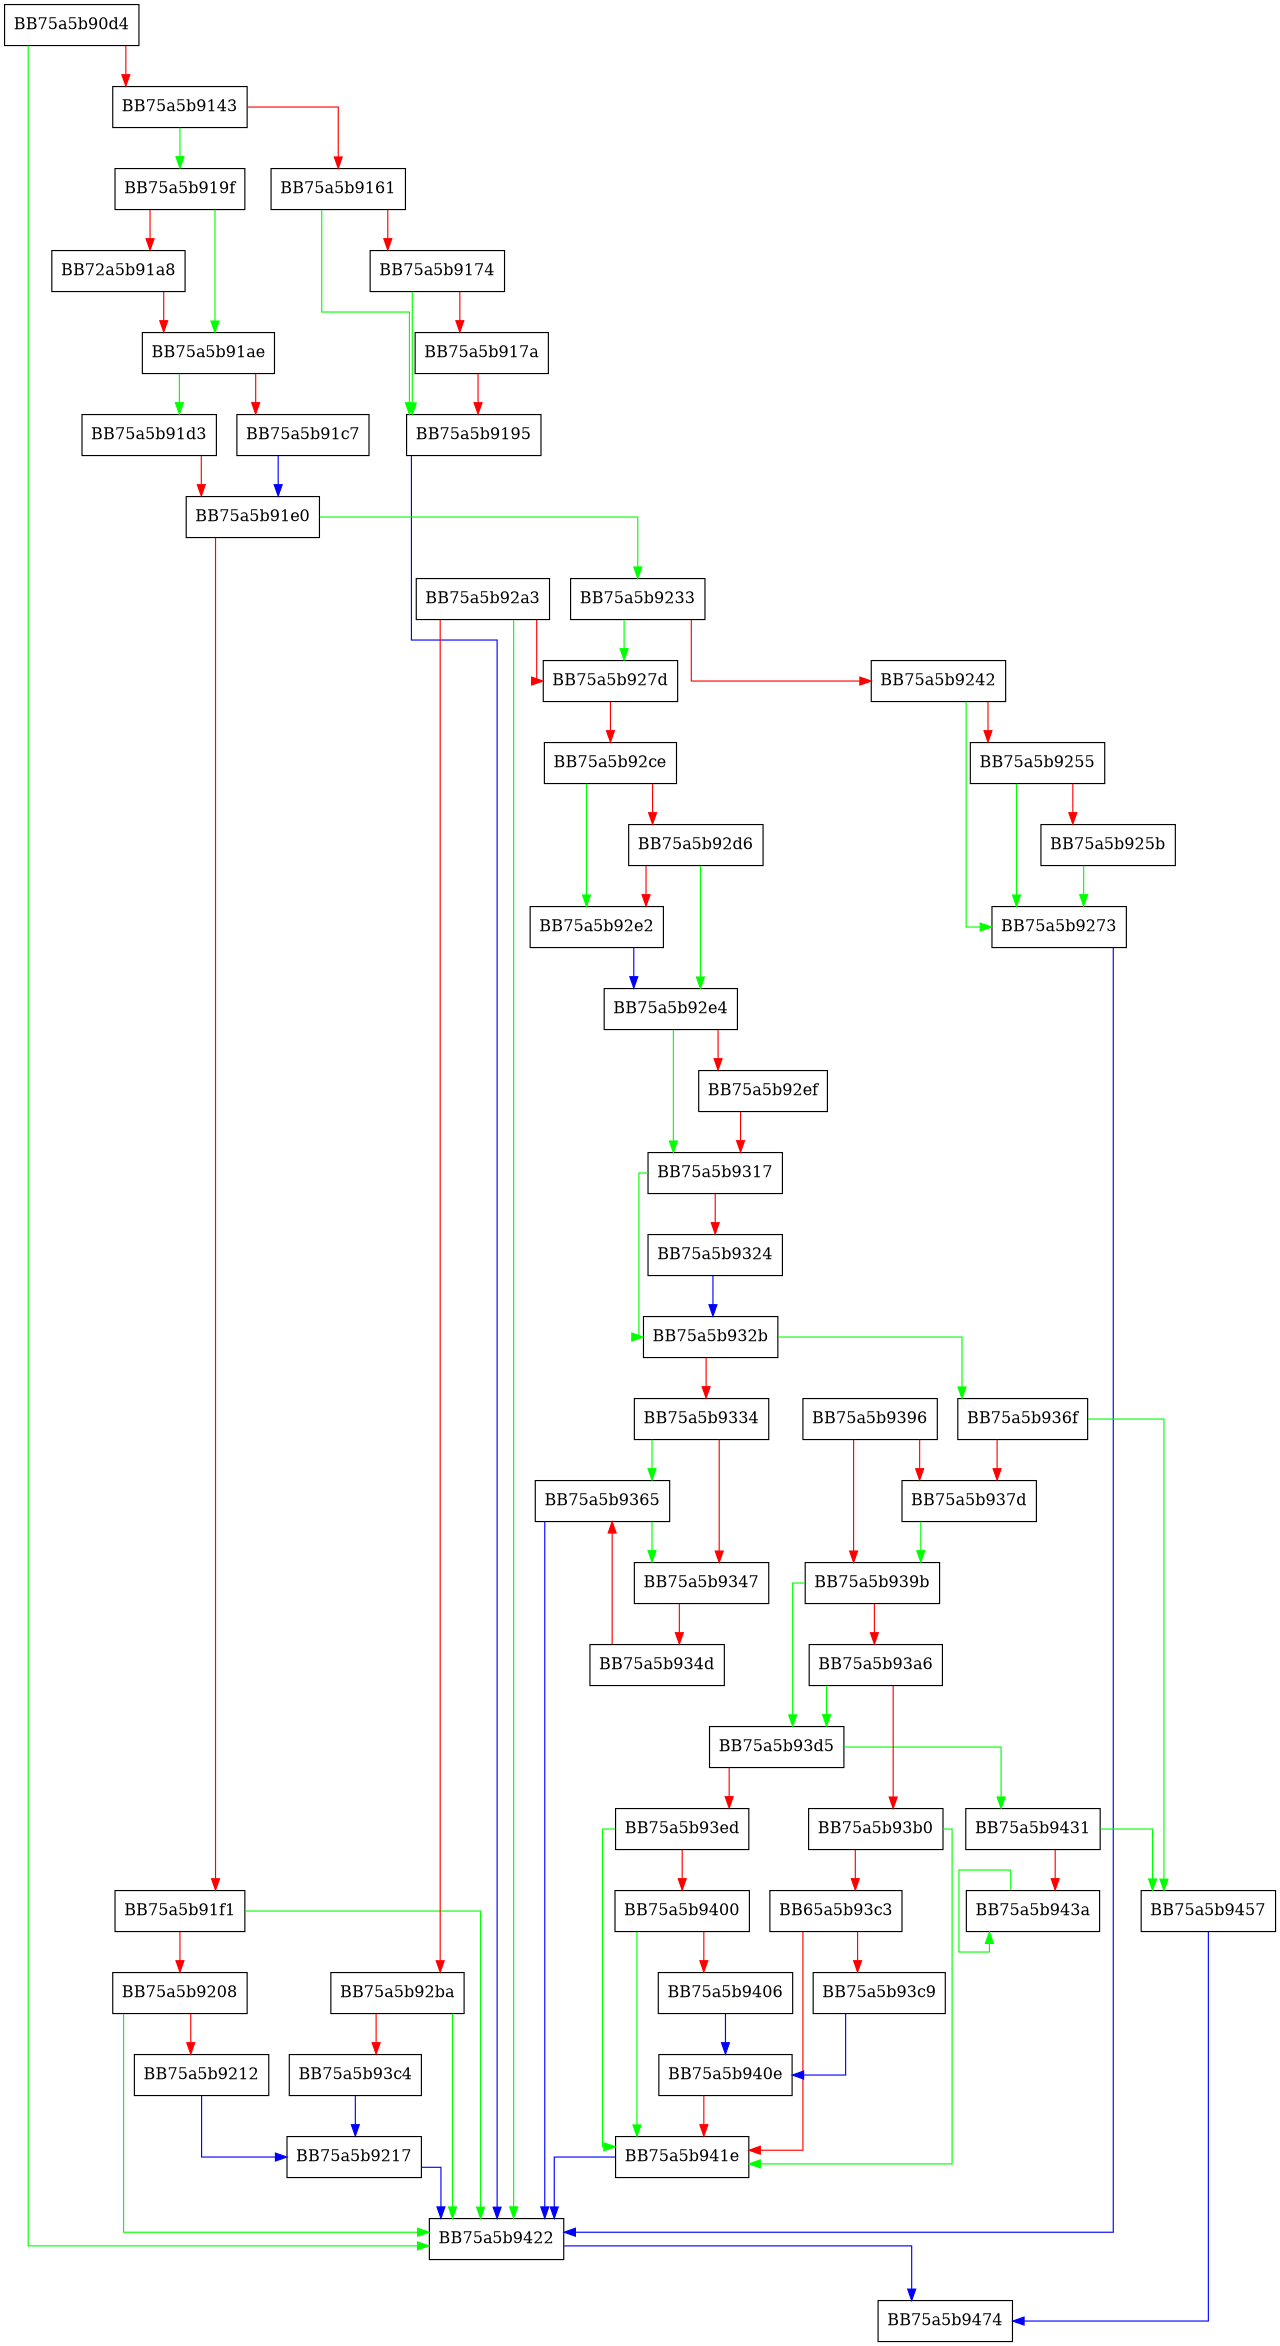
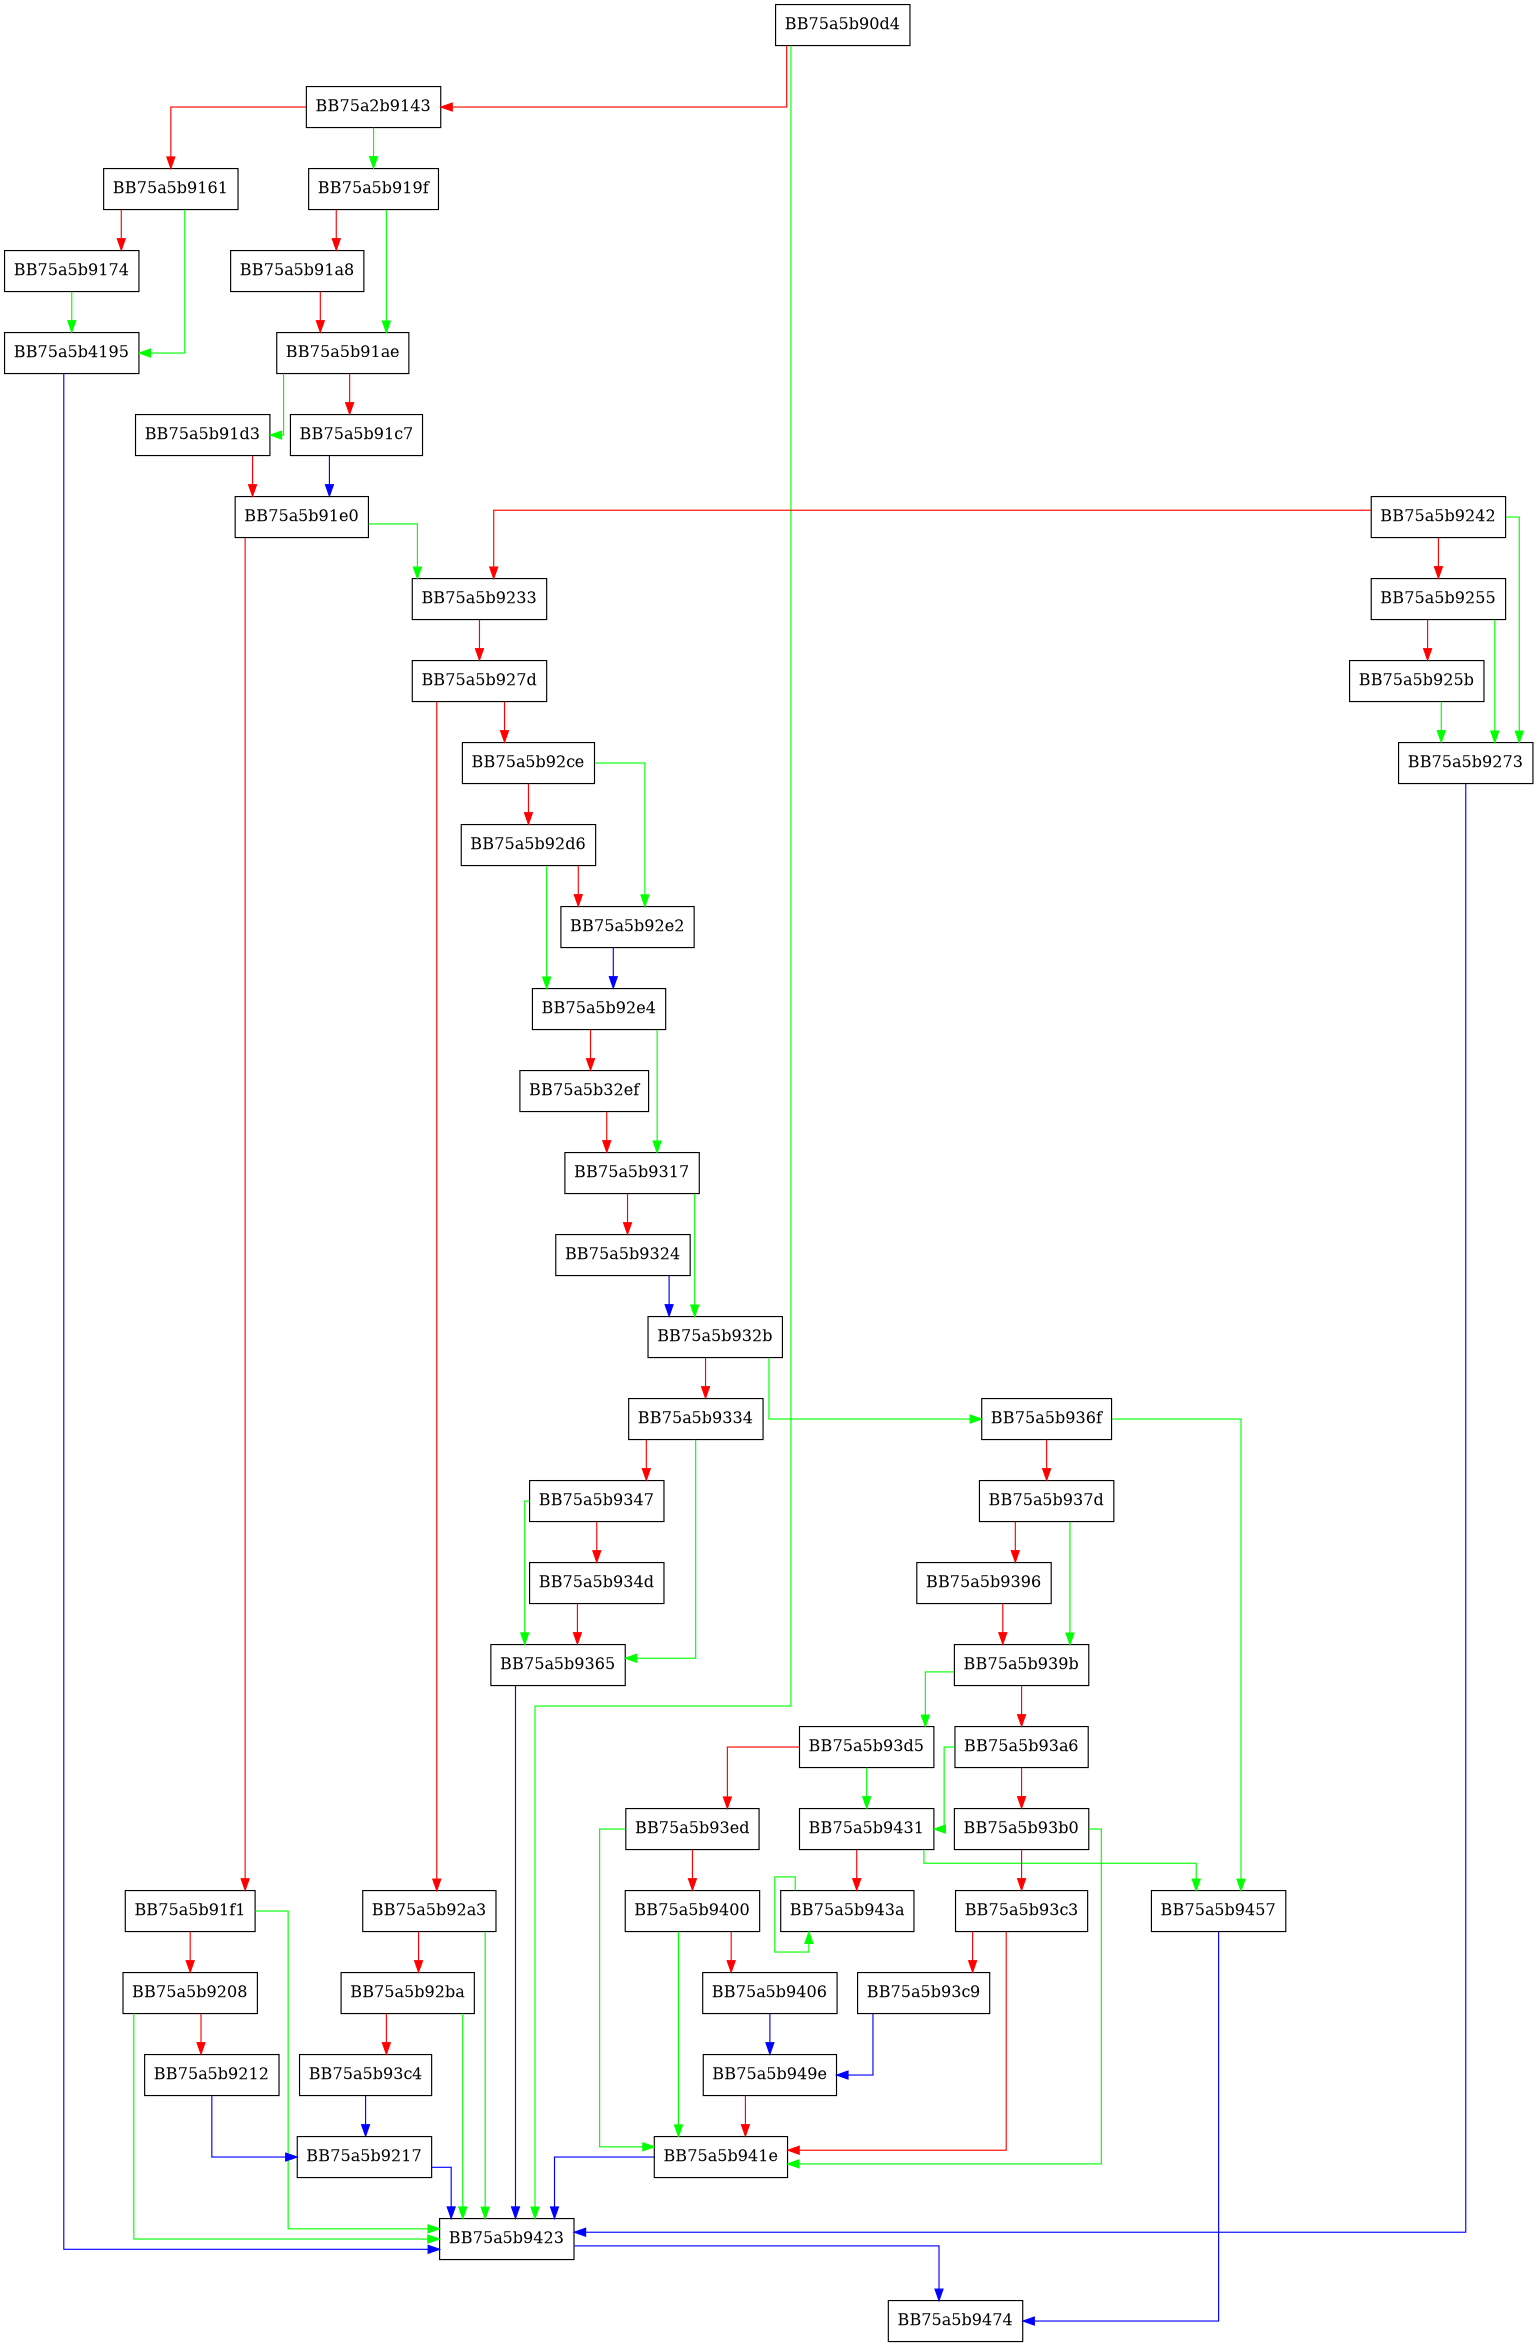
node "BB75a5b9143": label "BB75a5b9143" -> "BB75a2b9143"
node "BB72a5b91a8": label "BB72a5b91a8" -> "BB75a5b91a8"
node "BB75a5b917a": removed
node "BB75a5b9195": label "BB75a5b9195" -> "BB75a5b4195"
edge "BB75a5b9233" -> "BB75a5b927d": color green -> red
edge "BB75a5b92a3" -> "BB75a5b927d": reversed
edge "BB75a5b9233" -> "BB75a5b9242": reversed
node "BB75a5b92ef": label "BB75a5b92ef" -> "BB75a5b32ef"
edge "BB75a5b9396" -> "BB75a5b937d": reversed
edge "BB75a5b9365" -> "BB75a5b9347": reversed
edge "BB75a5b93a6" -> "BB75a5b93d5": now "BB75a5b93a6" -> "BB75a5b9431"
node "BB65a5b93c3": label "BB65a5b93c3" -> "BB75a5b93c3"
node "BB75a5b940e": label "BB75a5b940e" -> "BB75a5b949e"
node "BB75a5b9422": label "BB75a5b9422" -> "BB75a5b9423"
